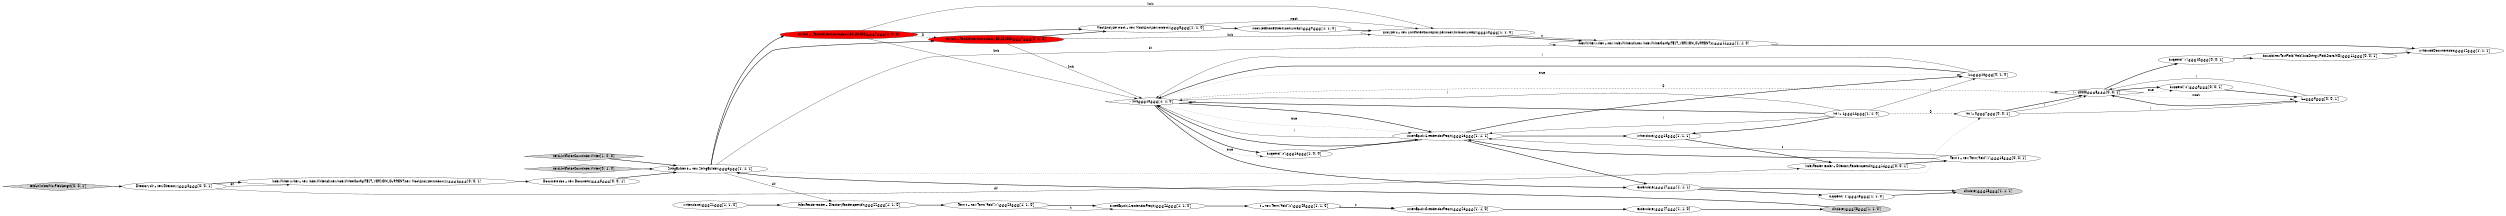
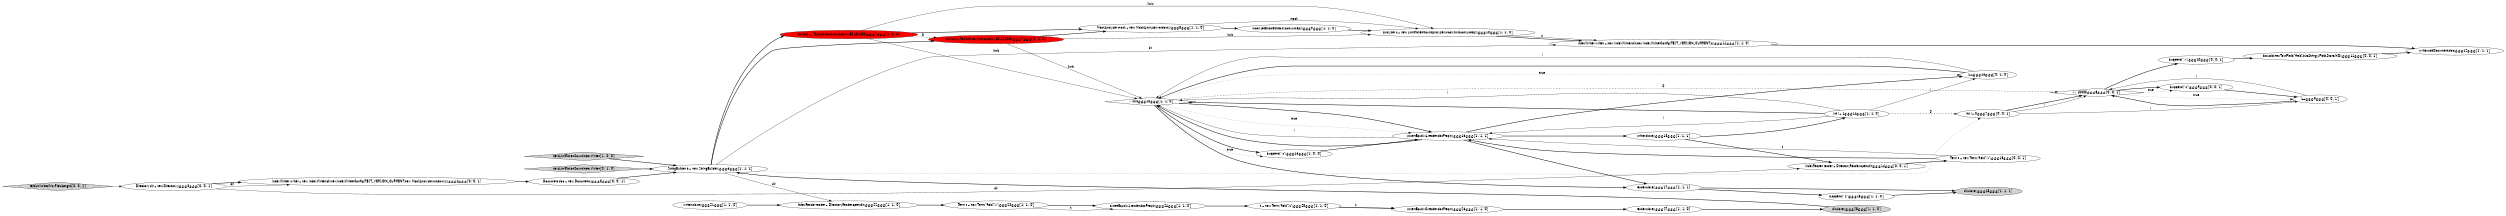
edge "i < 10000@@@8@@@['0', '0', '1']" -> "i++@@@9@@@['0', '0', '1']": label "mock" -> "true"
edge "int i = 1@@@14@@@['1', '1', '0']" -> "writer.close()@@@13@@@['1', '1', '1']": reversed
edge "testUnlimitedMaxFieldLength['0', '0', '1']" -> "Directory dir = newDirectory()@@@3@@@['0', '0', '1']": style bold -> solid
